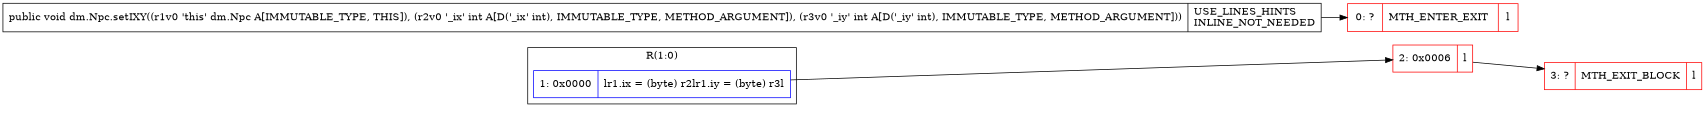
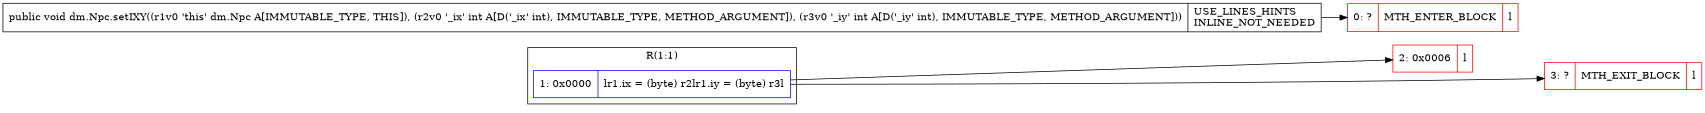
node "0: ?": text "MTH_ENTER_EXIT" -> "MTH_ENTER_BLOCK"
cluster "R(1:0)": label "R(1:0)" -> "R(1:1)"
edge "2: 0x0006" -> "3: ?": now "1: 0x0000" -> "3: ?"
